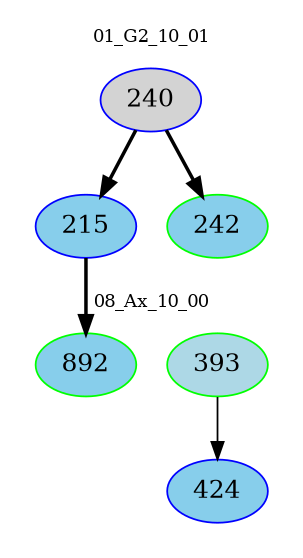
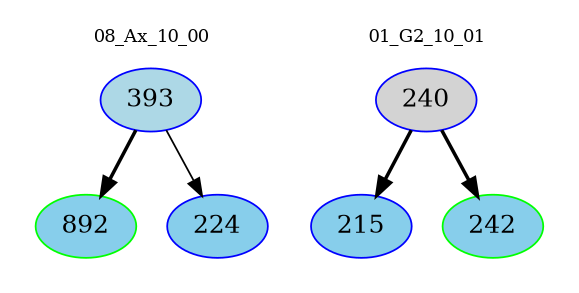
edge "215" -> "892": now "393" -> "892"
node "393": color green -> blue
node "424": label "424" -> "224"
